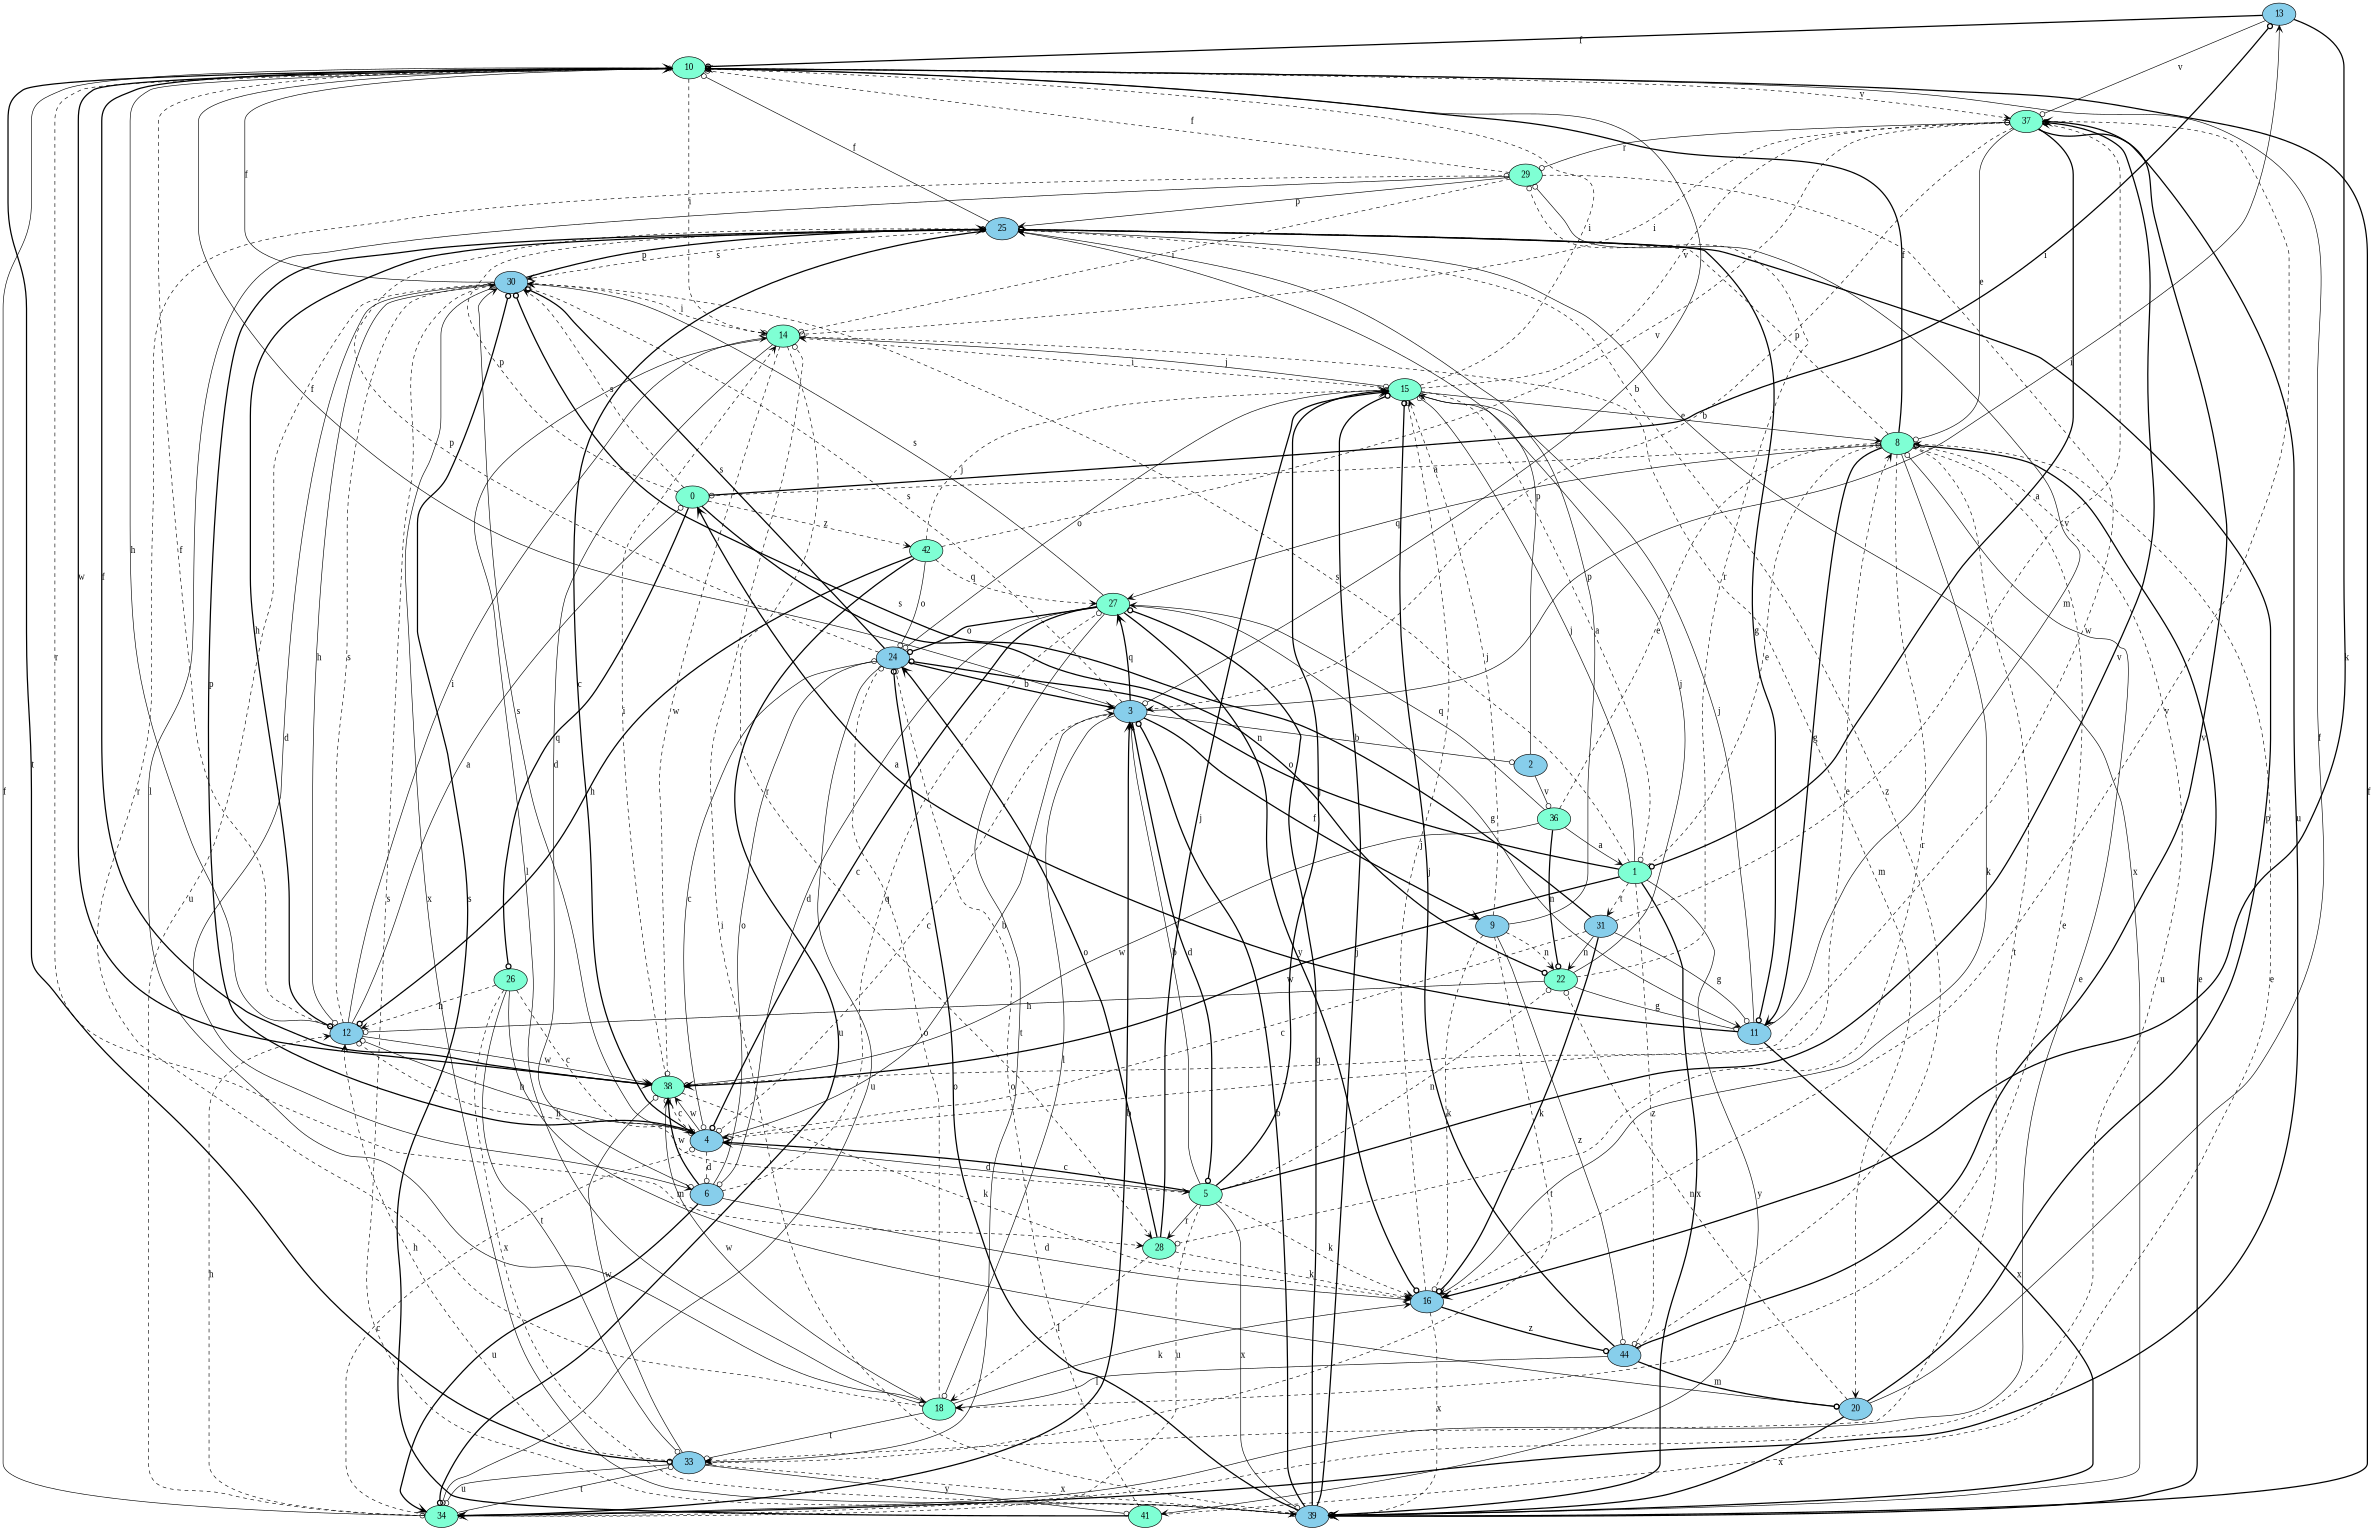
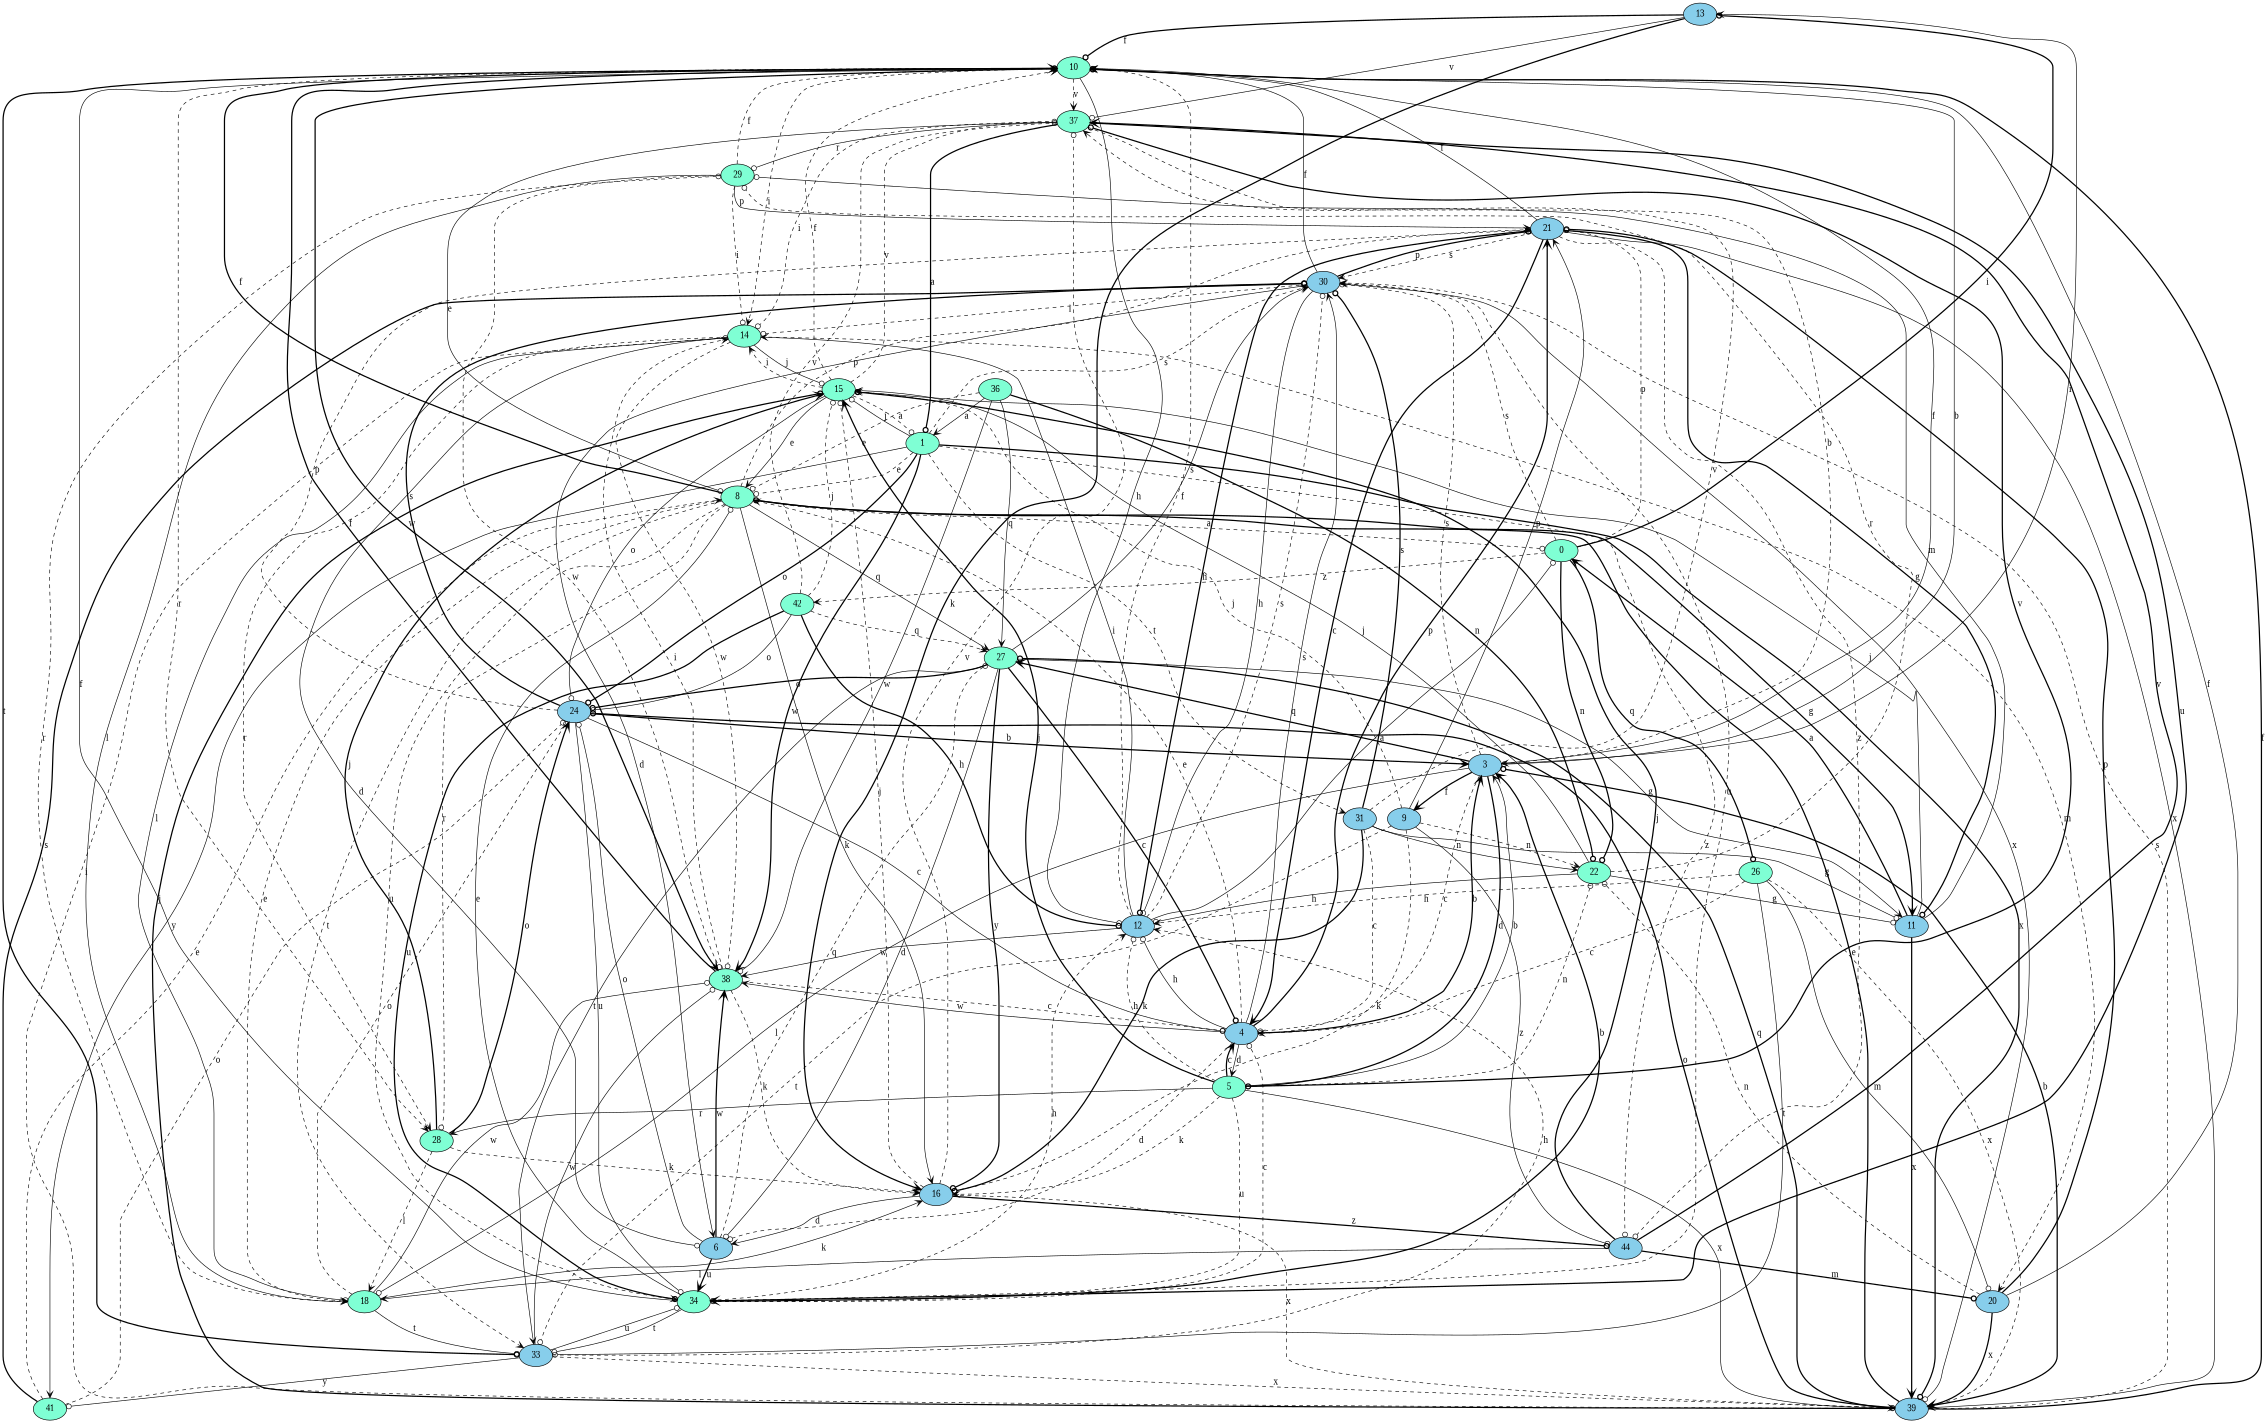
node "25": label "25" -> "21"
edge "15" -> "10": label "i" -> "f"
node "2": removed
edge "4" -> "3": style solid -> bold
edge "6" -> "16": reversed
